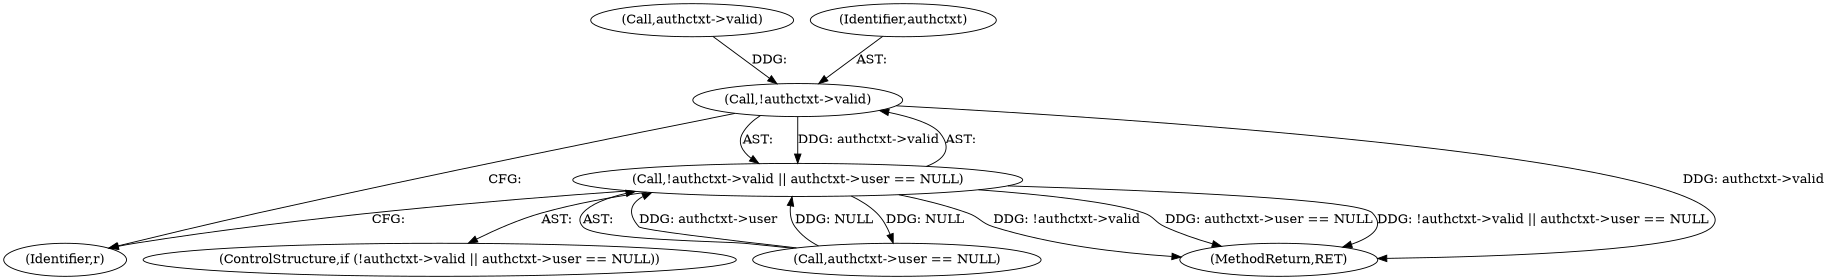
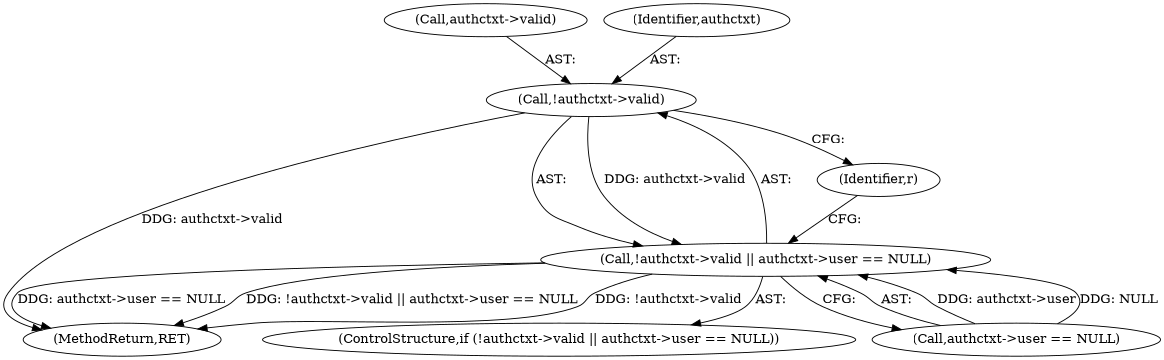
edge "(Call,authctxt->valid)" -> "(Call,!authctxt->valid)": label "DDG: " -> "AST: "
edge "(Call,!authctxt->valid || authctxt->user == NULL)" -> "(Identifier,r)": reversed
edge "(Call,!authctxt->valid || authctxt->user == NULL)" -> "(Call,authctxt->user == NULL)": label "DDG: NULL" -> "CFG: "
